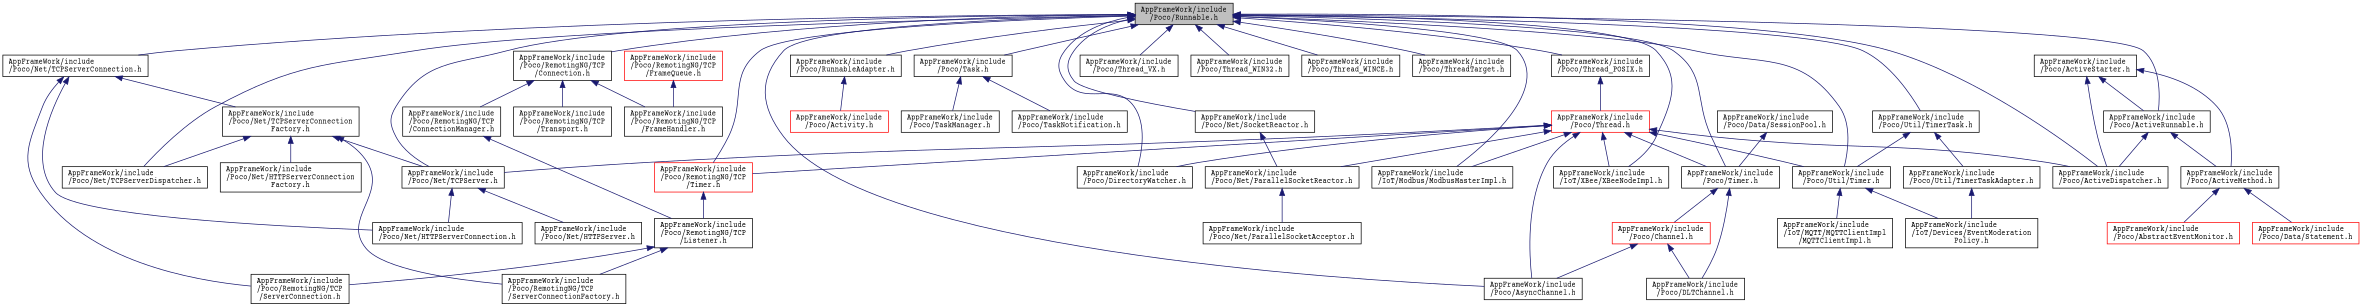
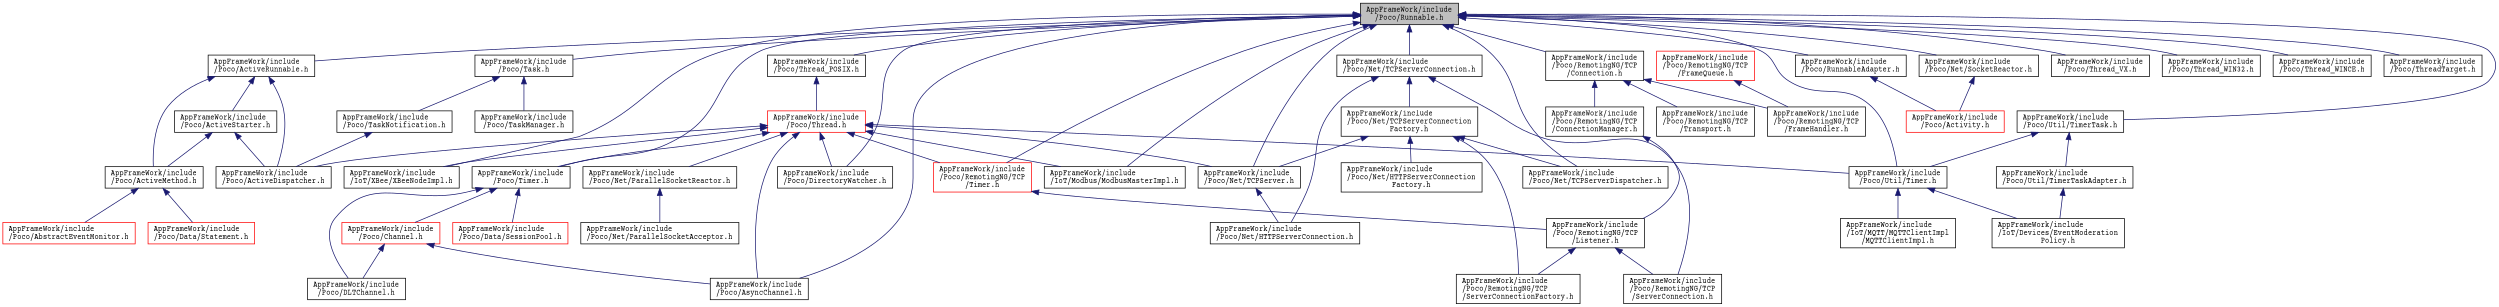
edge "AppFrameWork/include /Poco/ActiveDispatcher.h" -> "AppFrameWork/include /Poco/Runnable.h": now "AppFrameWork/include /Poco/ActiveDispatcher.h" -> "AppFrameWork/include /Poco/TaskNotification.h"
edge "AppFrameWork/include /Poco/ActiveRunnable.h" -> "AppFrameWork/include /Poco/ActiveStarter.h": reversed
node "AppFrameWork/include /Poco/Data/SessionPool.h": color black -> red
edge "AppFrameWork/include /Poco/Timer.h" -> "AppFrameWork/include /Poco/Data/SessionPool.h": reversed
edge "AppFrameWork/include /Poco/Net/ParallelSocketReactor.h" -> "AppFrameWork/include /Poco/Net/SocketReactor.h": now "AppFrameWork/include /Poco/Activity.h" -> "AppFrameWork/include /Poco/Net/SocketReactor.h"
node "AppFrameWork/include /Poco/Net/HTTPServer.h": removed
